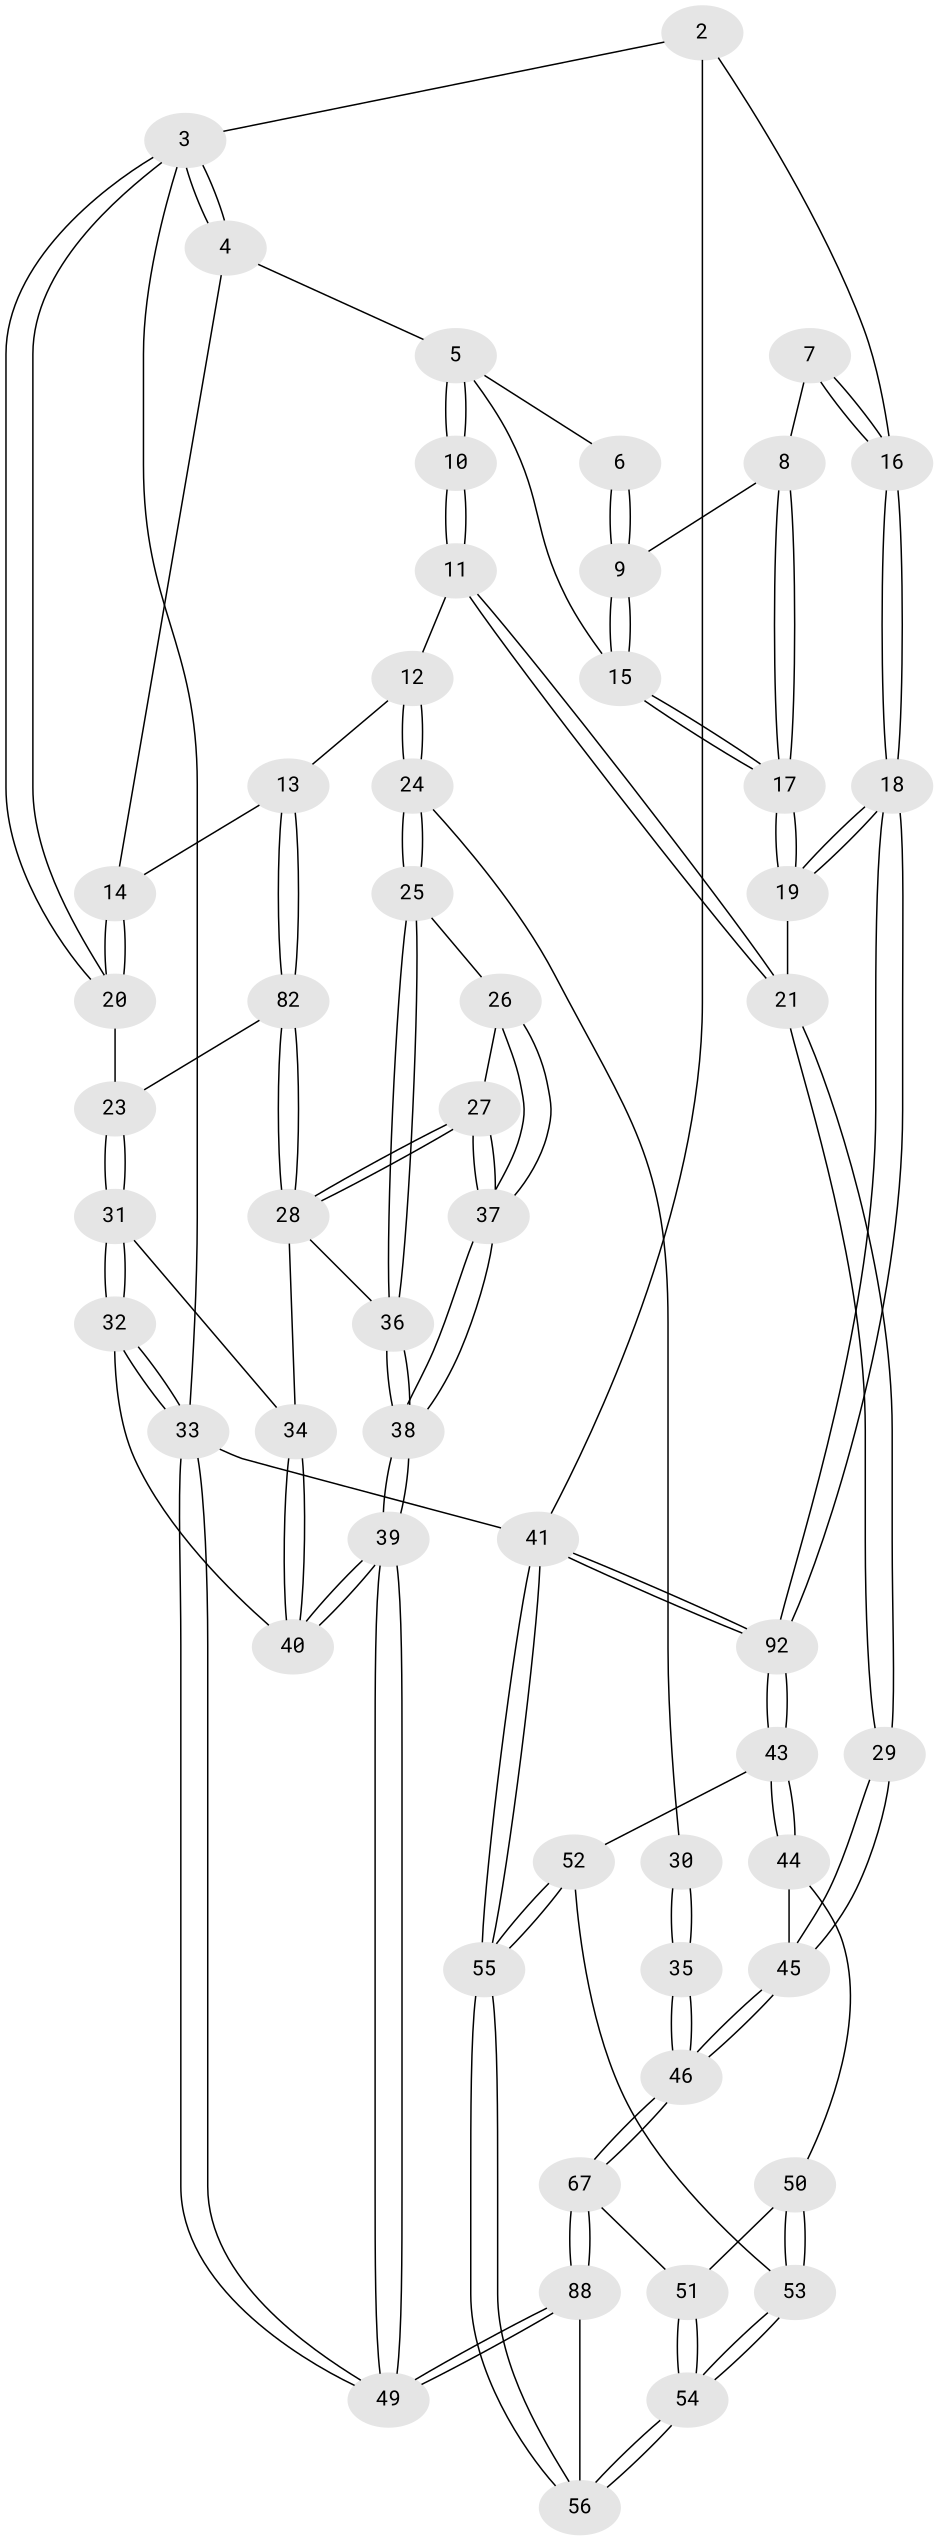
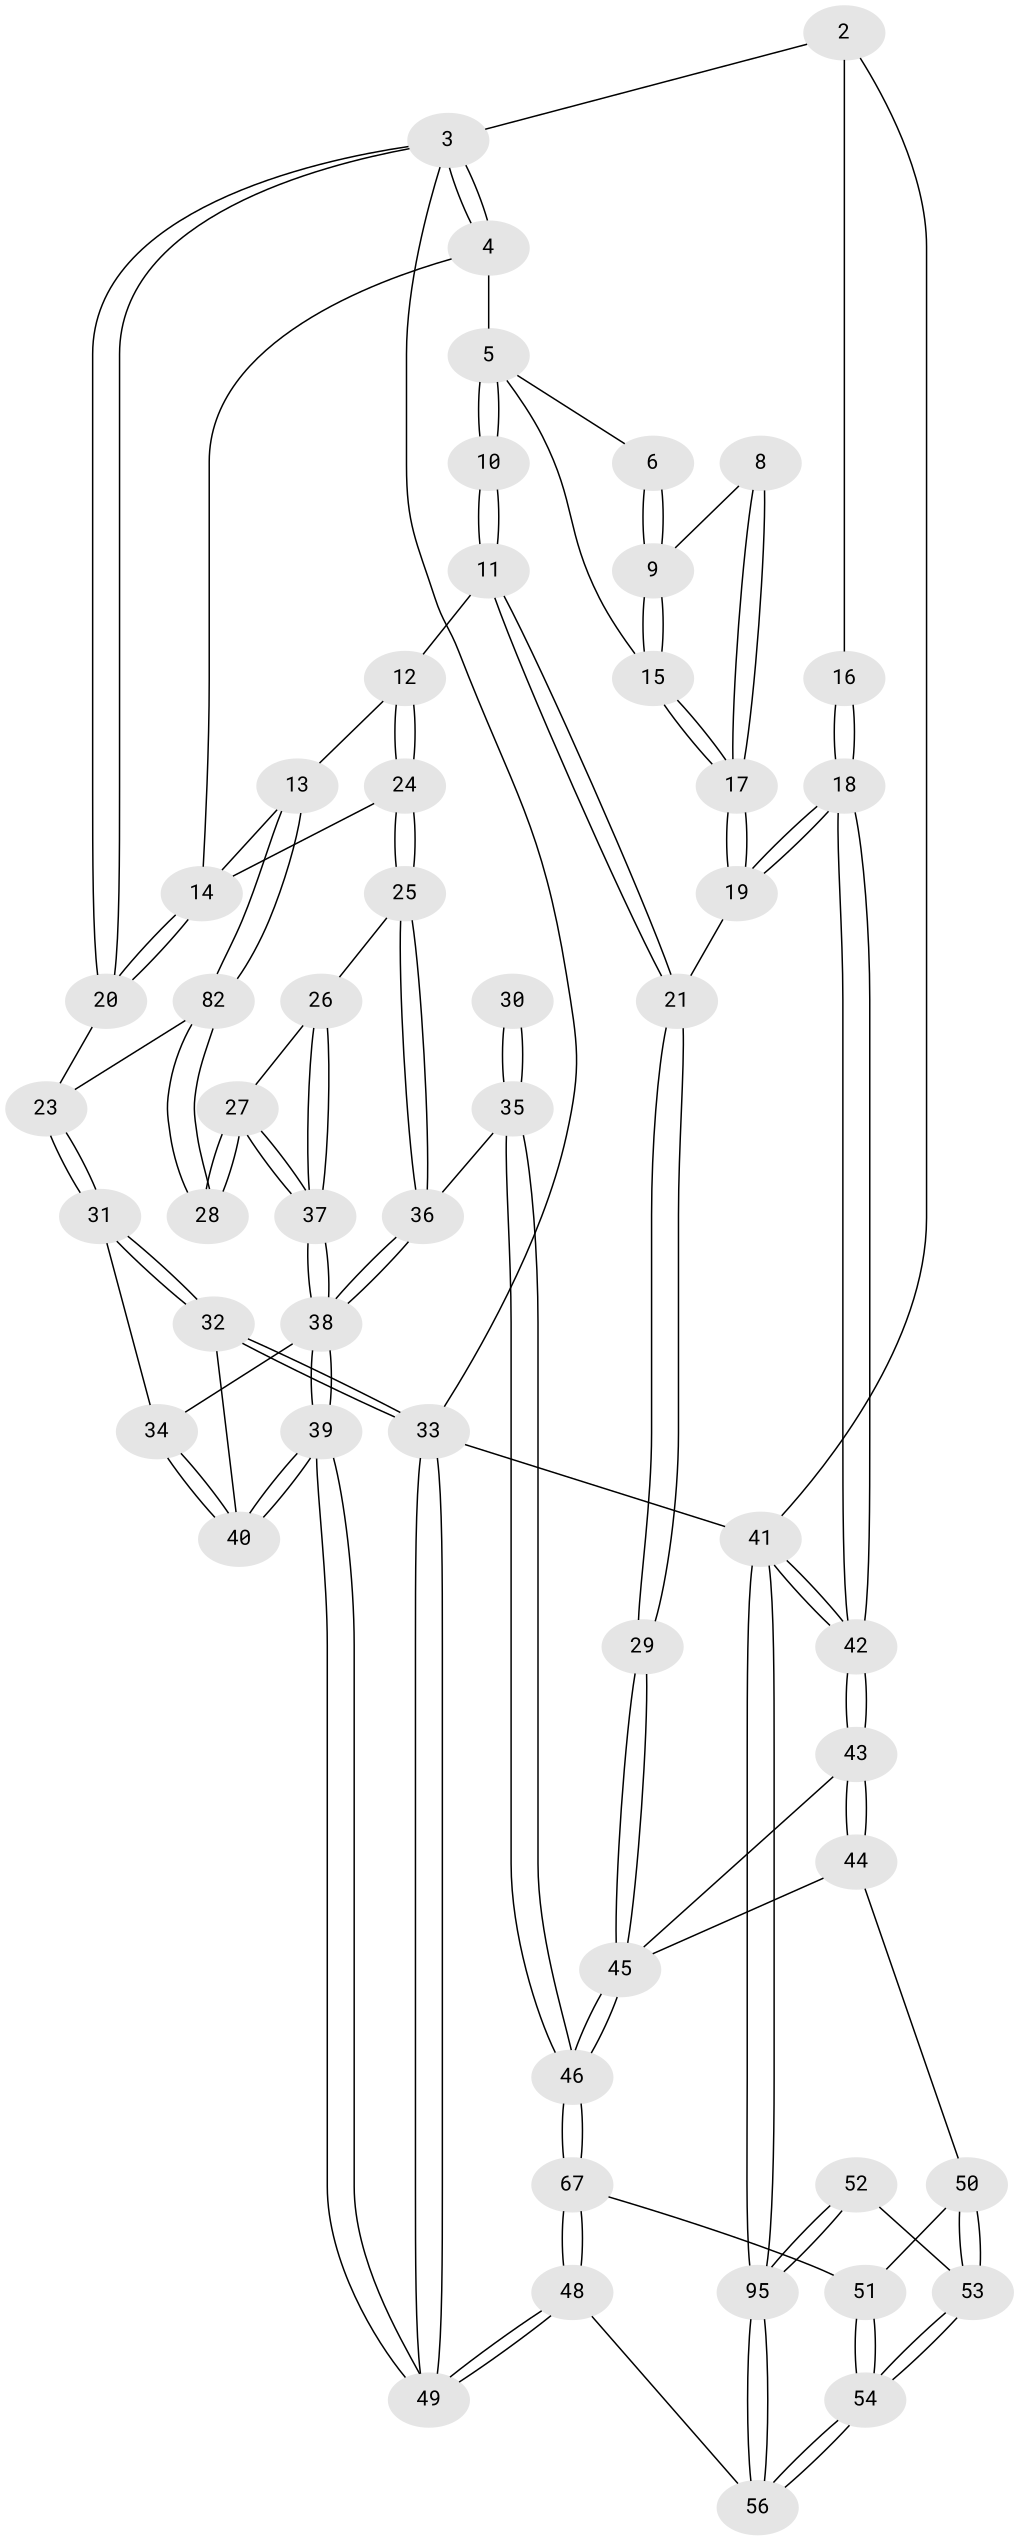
node "7": removed
edge "28" -- "36": now "35" -- "36"
edge "24" -- "30": now "24" -- "14"
edge "28" -- "34": now "38" -- "34"
node "92": label "92" -> "42"
edge "43" -- "52": now "43" -- "45"
node "55": label "55" -> "95"
node "88": label "88" -> "48"
